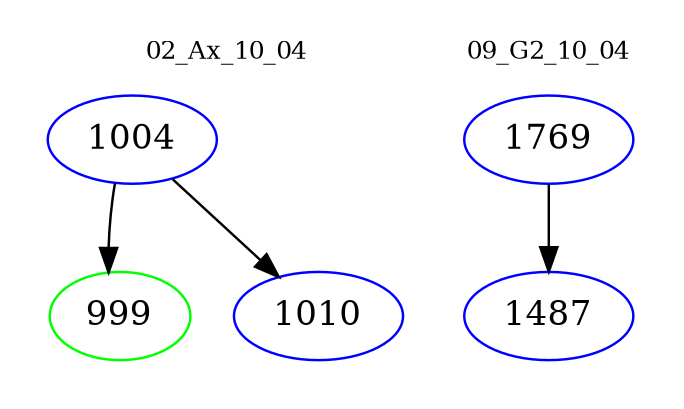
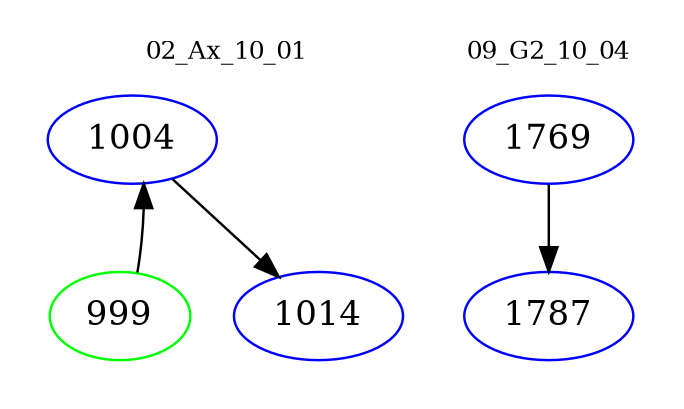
cluster "02_Ax_10_04": label "02_Ax_10_04" -> "02_Ax_10_01"
edge "1004" -> "999": reversed
node "1010": label "1010" -> "1014"
node "1487": label "1487" -> "1787"
